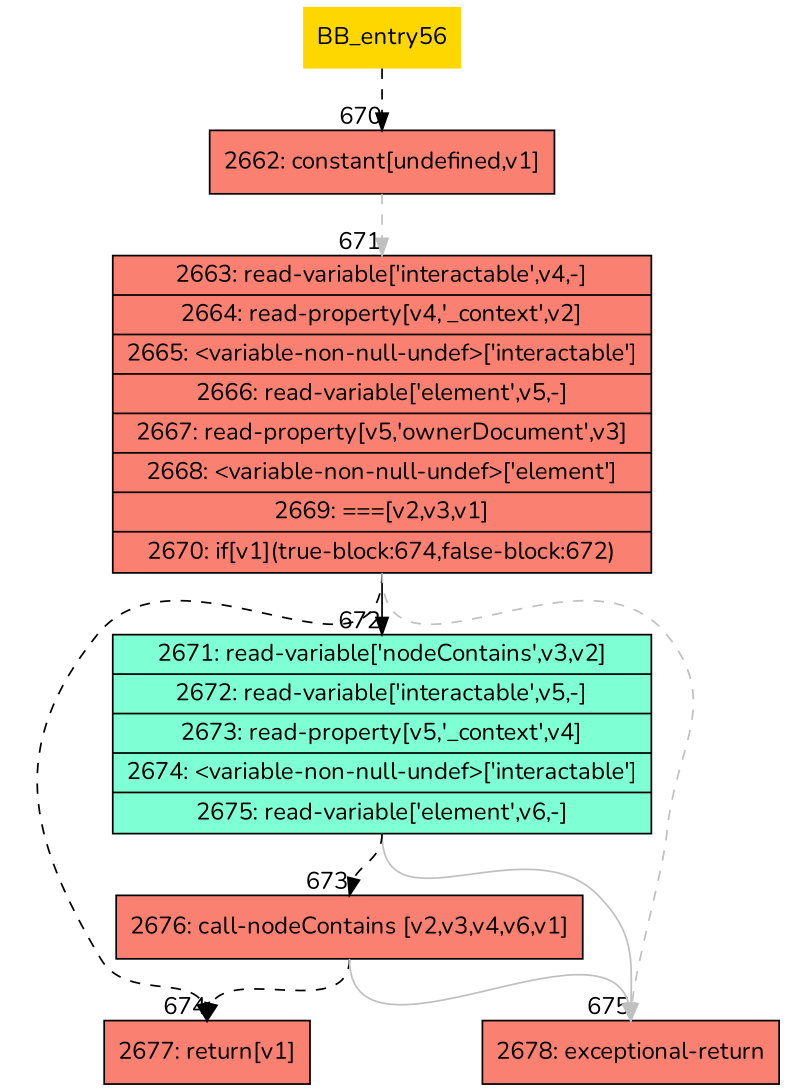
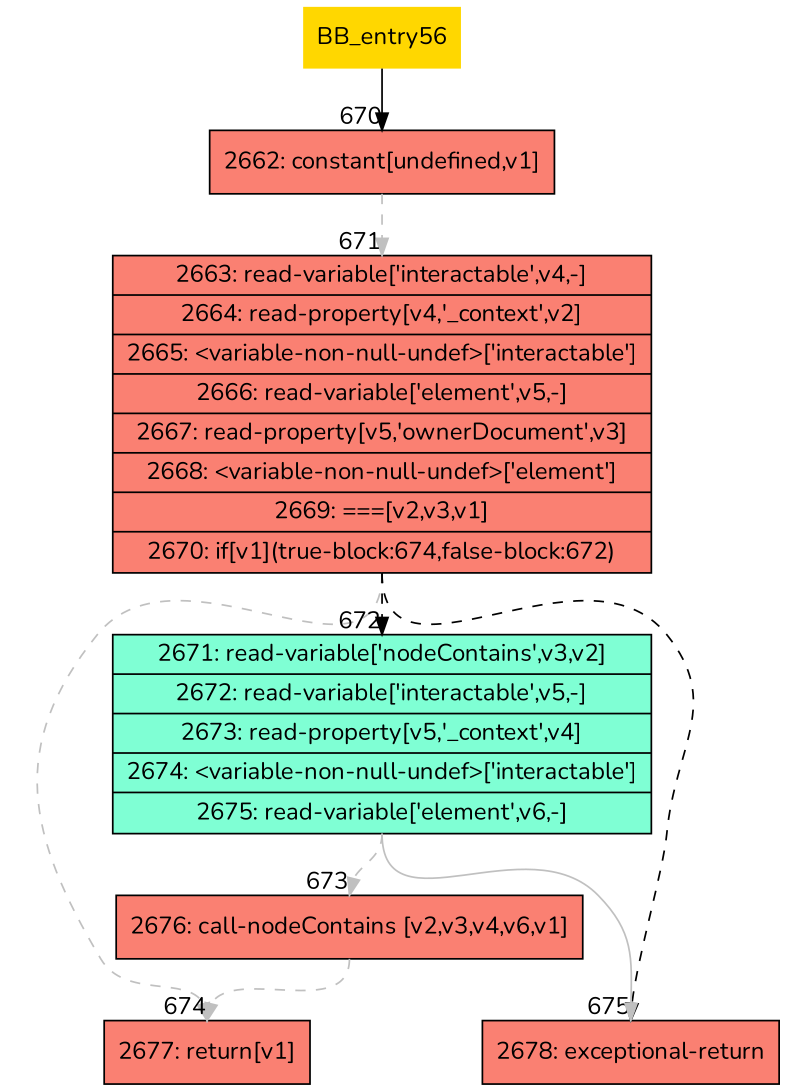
edge "BB_entry56" -> "2662: constant[undefined,v1]": style dashed -> solid
edge "2663: read-variable['interactable',v4,-]" -> "2671: read-variable['nodeContains',v3,v2]": style solid -> dashed
edge "2663: read-variable['interactable',v4,-]" -> "2678: exceptional-return": color gray -> black
edge "2663: read-variable['interactable',v4,-]" -> "2677: return[v1]": color black -> gray
edge "2671: read-variable['nodeContains',v3,v2]" -> "2676: call-nodeContains [v2,v3,v4,v6,v1]": color black -> gray
edge "2676: call-nodeContains [v2,v3,v4,v6,v1]" -> "2677: return[v1]": color black -> gray
edge "2676: call-nodeContains [v2,v3,v4,v6,v1]" -> "2678: exceptional-return": removed
